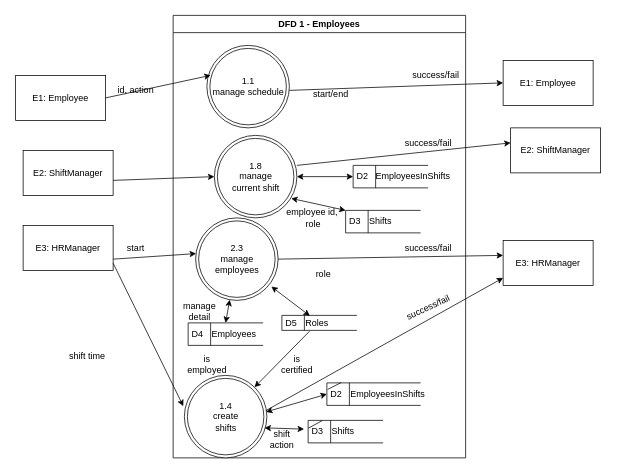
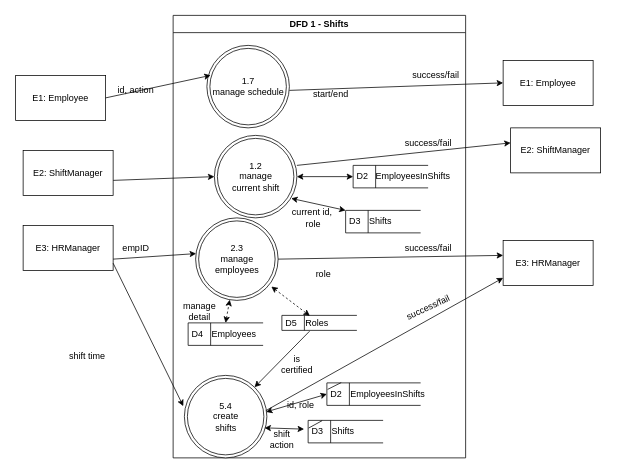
node "DFD 1 - Employees": label "DFD 1 - Employees" -> "DFD 1 - Shifts"
node "1.1manage schedule": label "1.1manage schedule" -> "1.7manage schedule"
node "1.8manage current shift": label "1.8manage current shift" -> "1.2manage current shift"
node "employee id, role": label "employee id, role" -> "current id, role"
node "start": label "start" -> "empID"
edge "2.3manage employees" -- "D5 Roles": style solid -> dashed
edge "2.3manage employees" -- "D4 Employees": style solid -> dashed
node "is employed": removed
node "id, role": added
node "1.4create shifts": label "1.4create shifts" -> "5.4create shifts"
